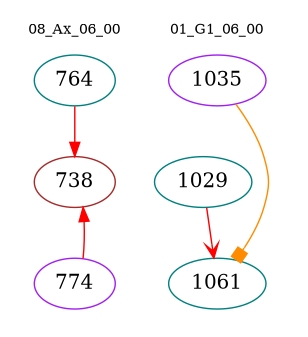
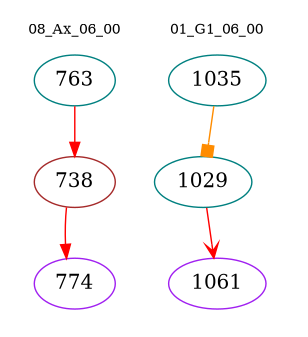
node "764": label "764" -> "763"
node "1035": color purple -> teal
edge "1035" -> "1061": now "1035" -> "1029"
edge "774" -> "738": reversed
node "1061": color teal -> purple
